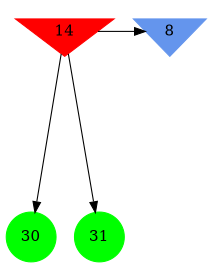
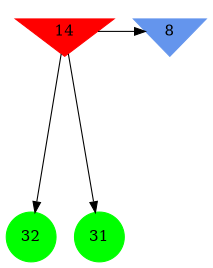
node "30": label "30" -> "32"
